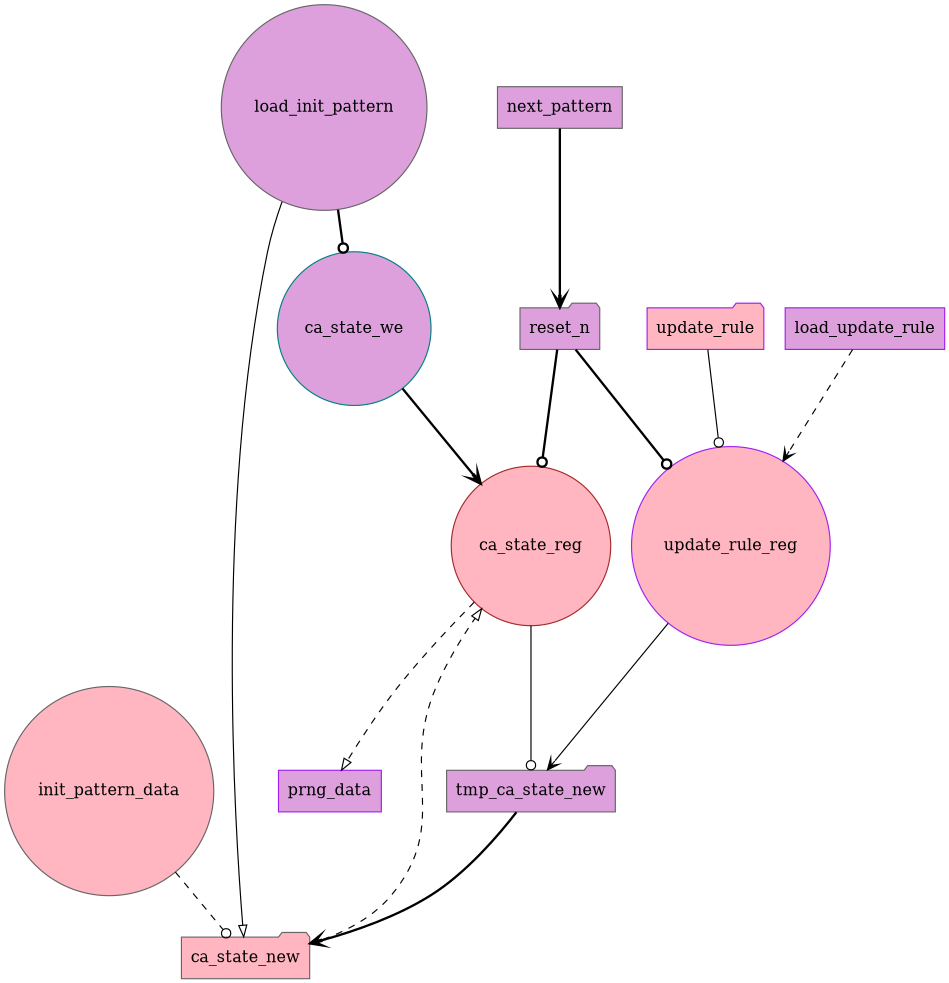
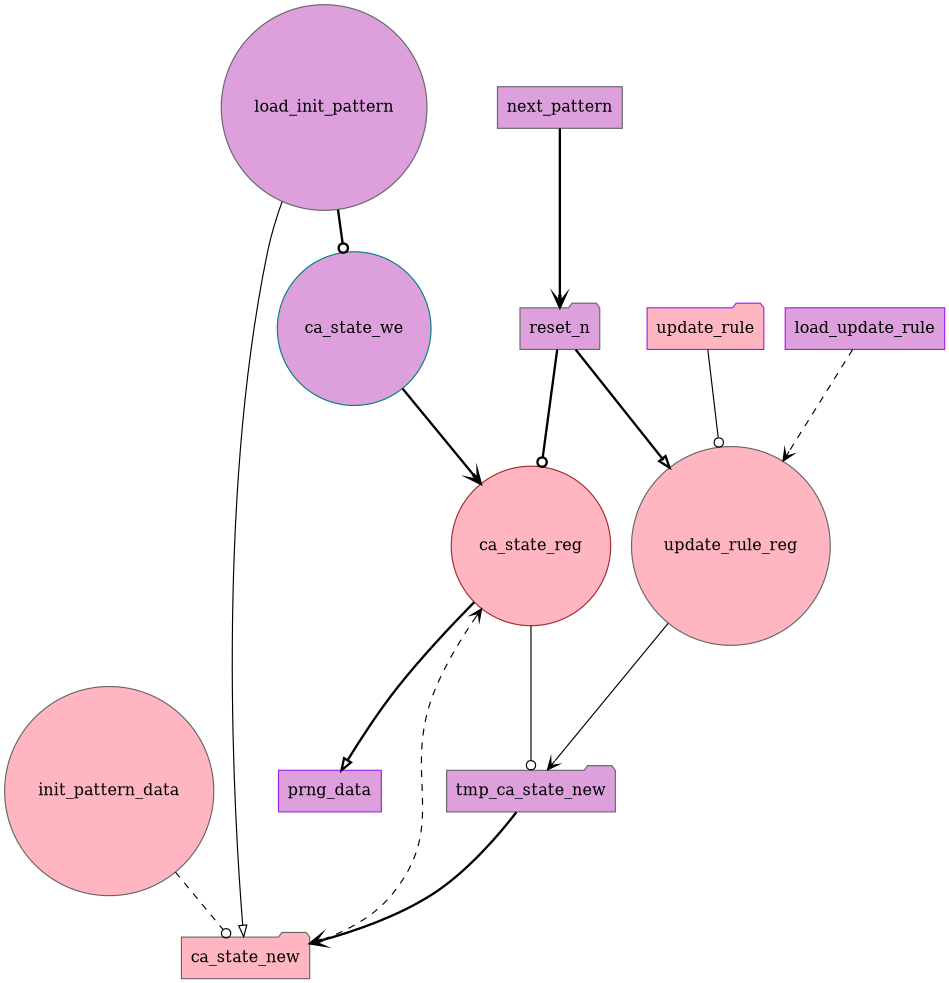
edge "reset_n" -> "update_rule_reg": arrowhead odot -> onormal
node "update_rule_reg": color purple -> gray40
edge "ca_state_reg" -> "prng_data": style dashed -> bold
edge "ca_state_new" -> "ca_state_reg": arrowhead onormal -> vee
